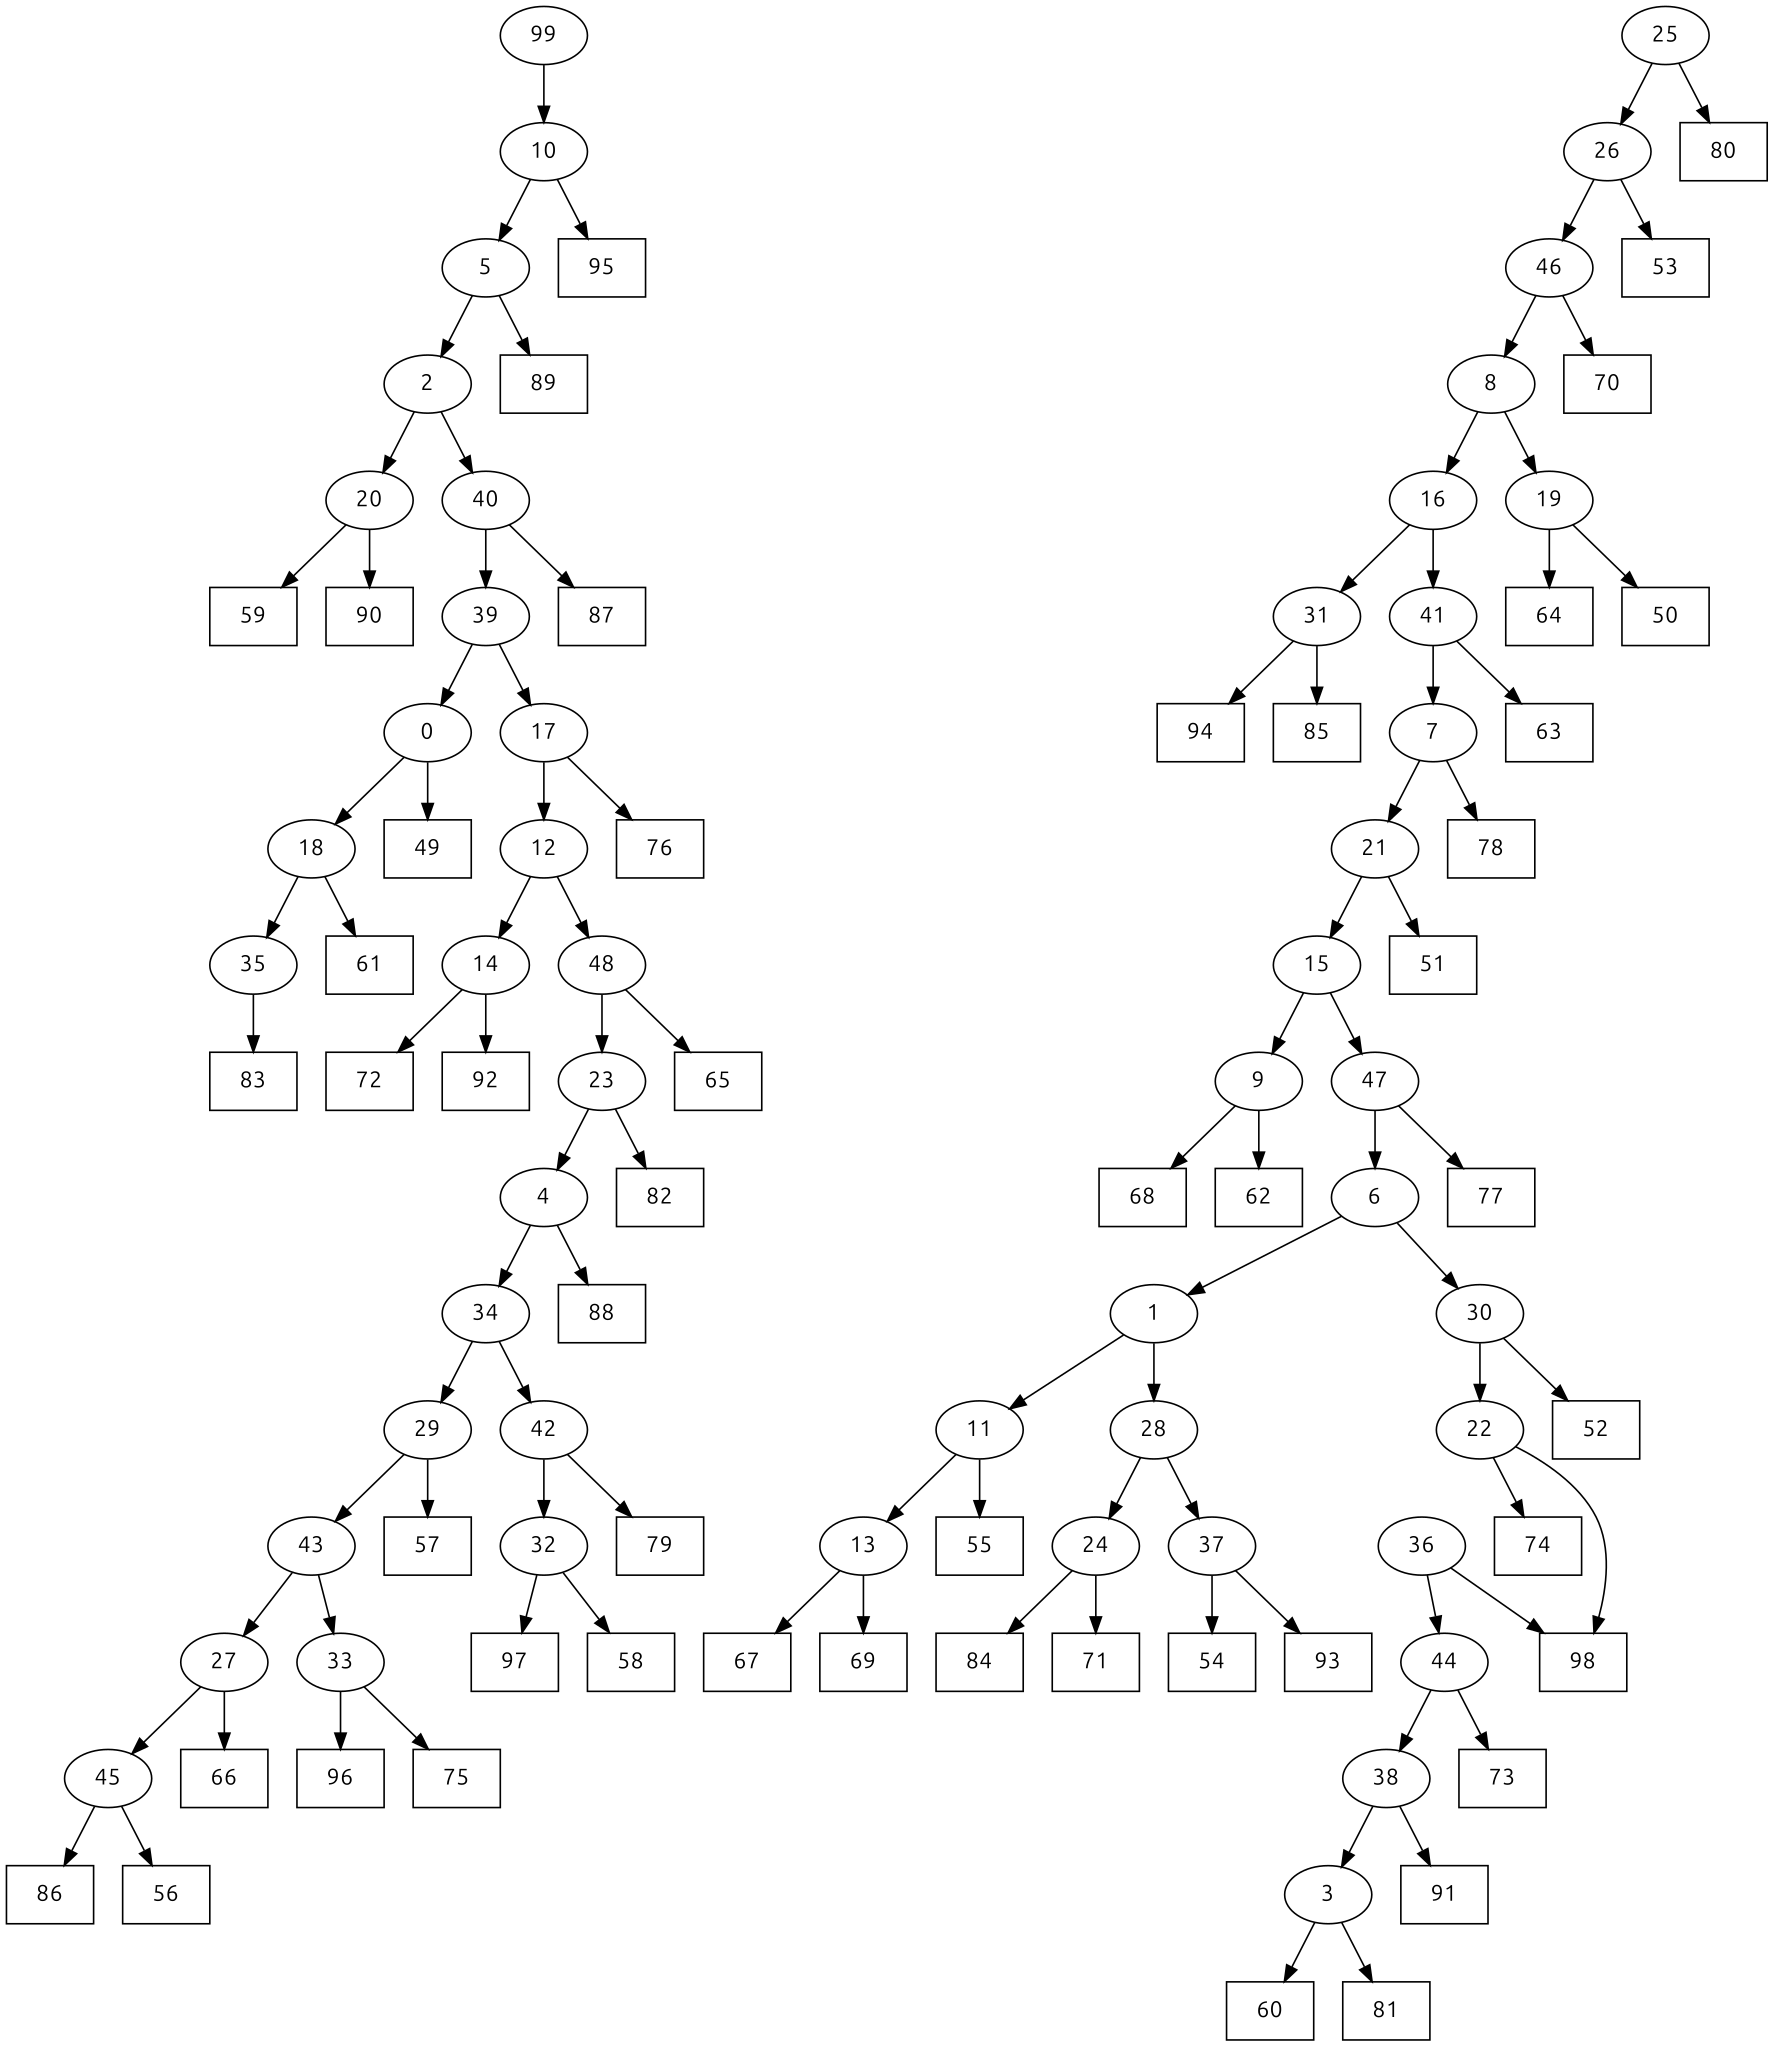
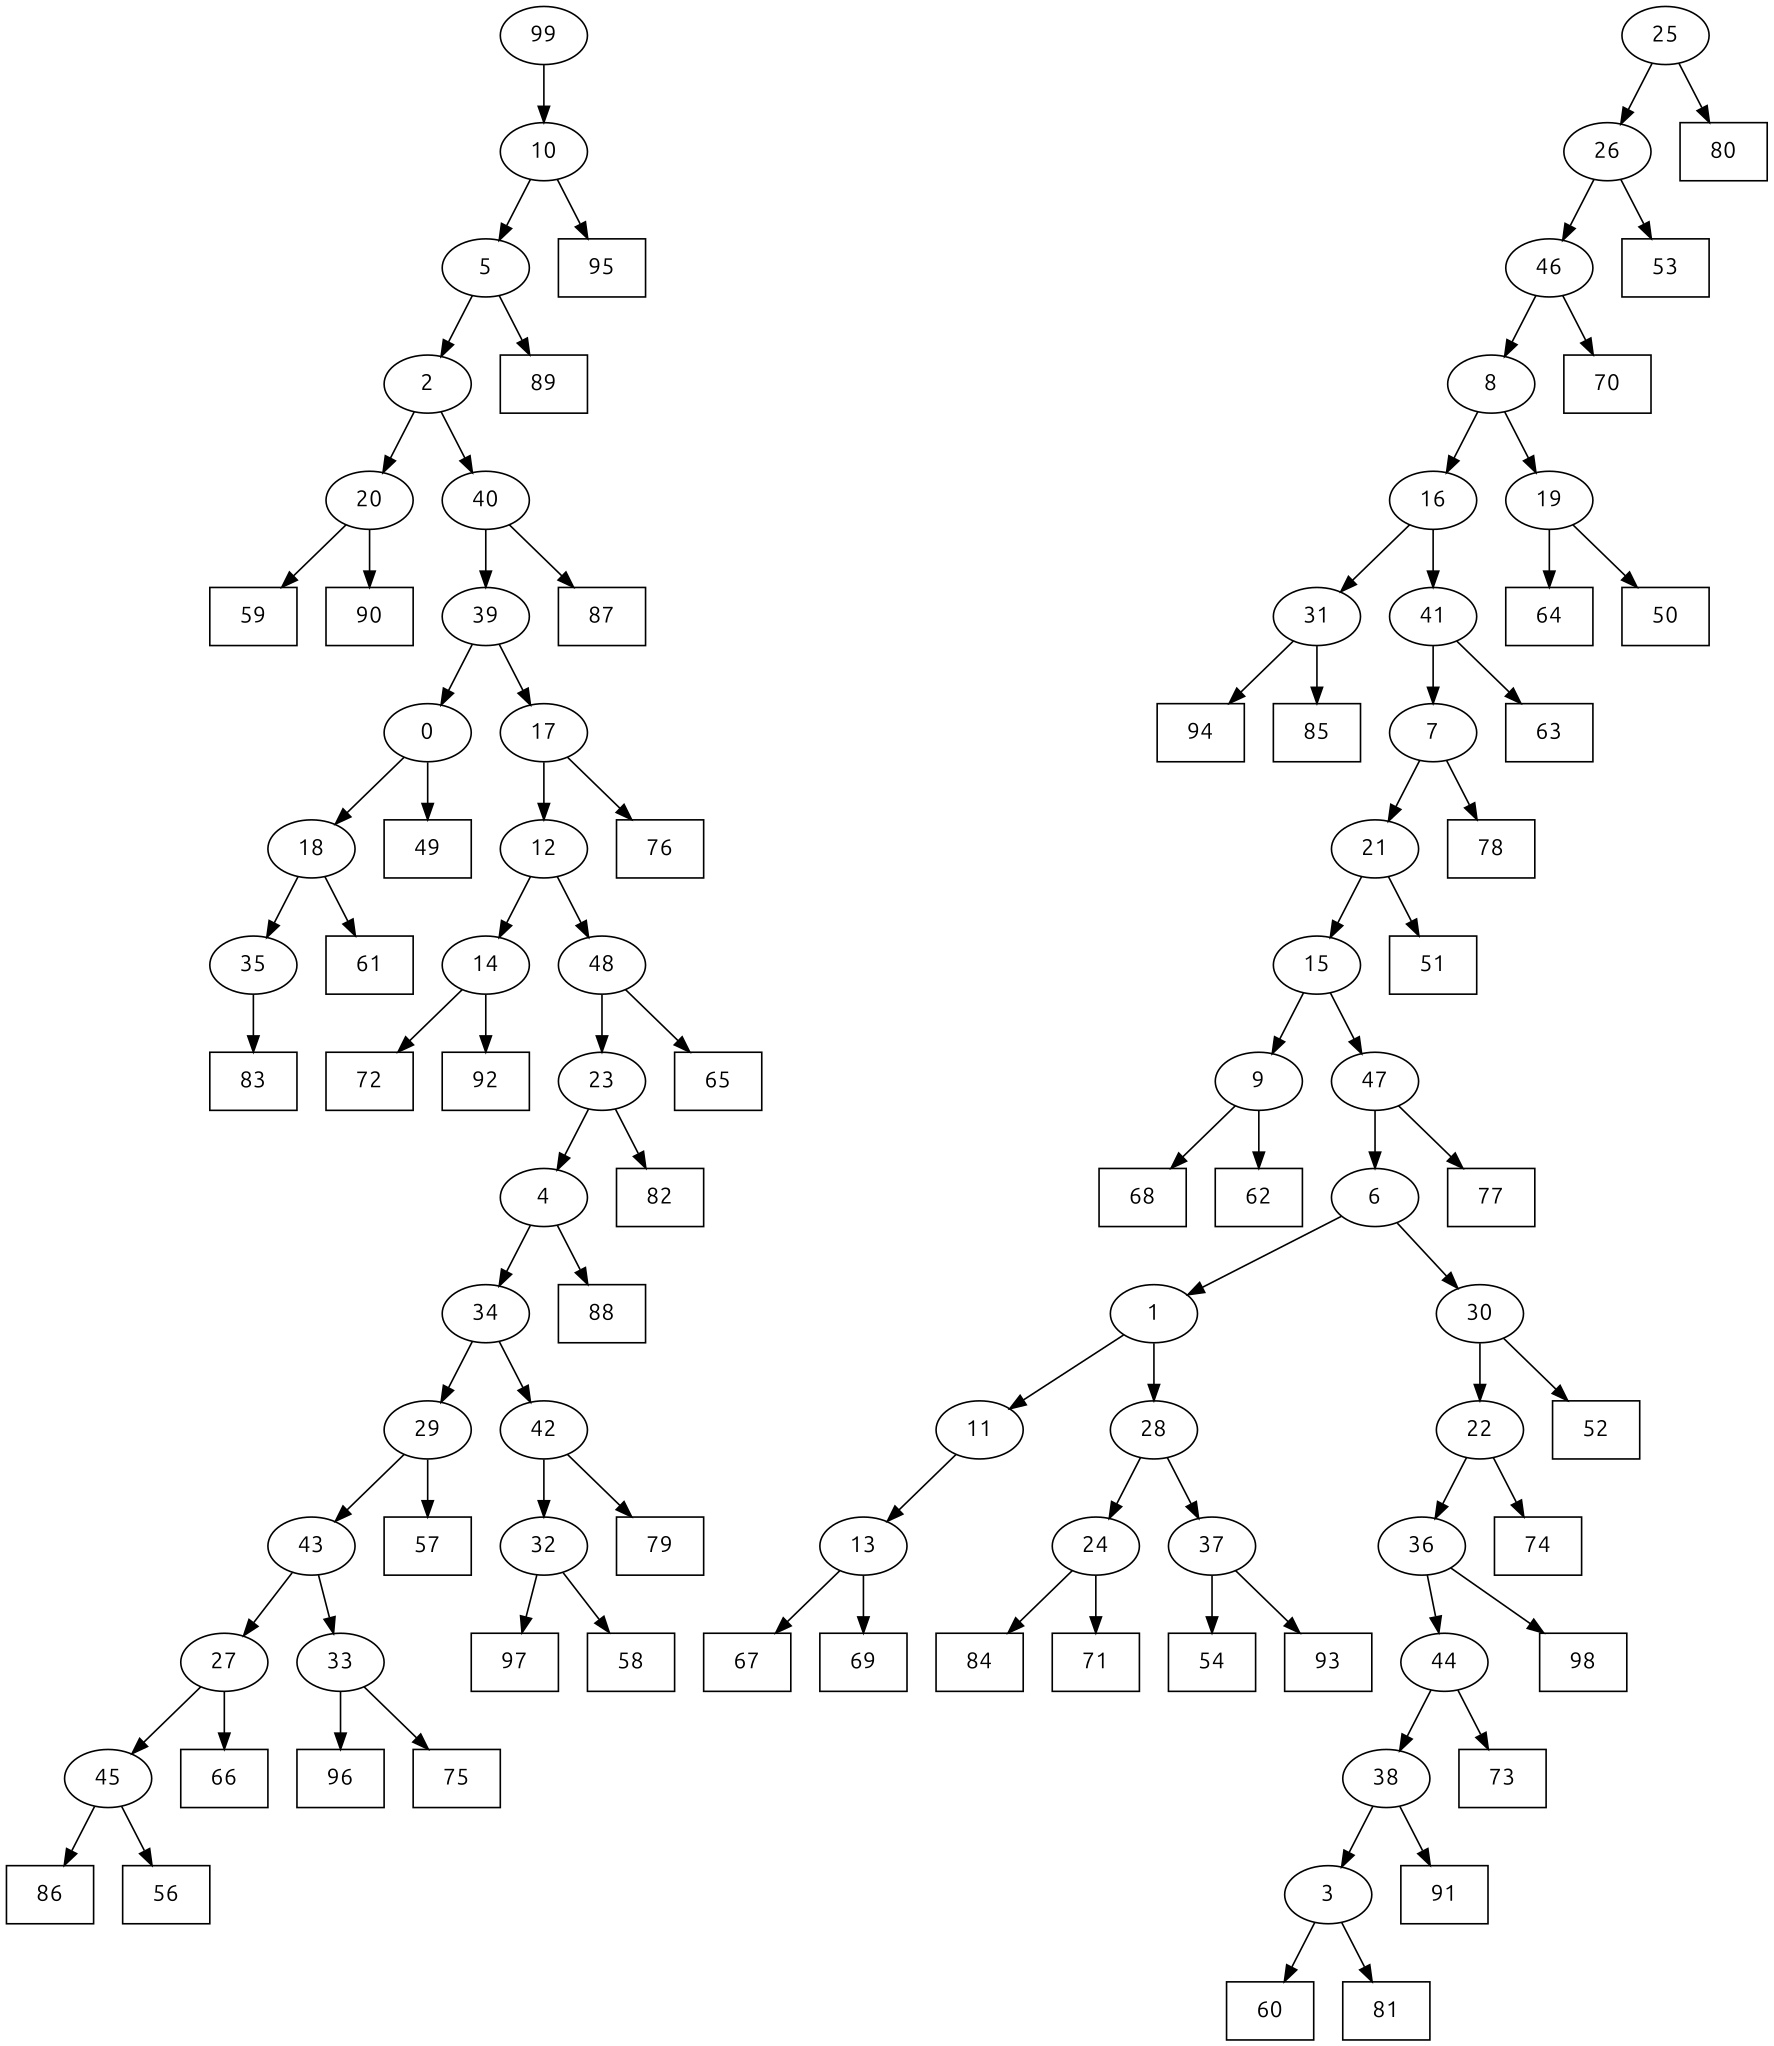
edge "22" -> "98": now "22" -> "36"
node "55": removed
